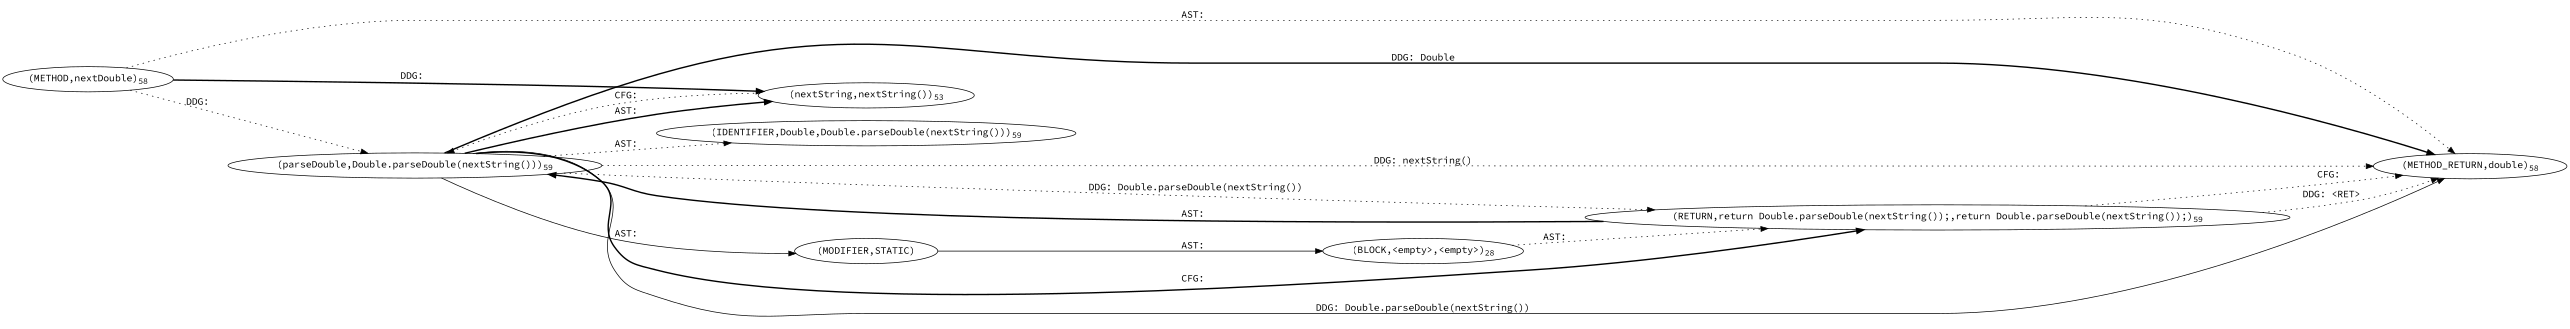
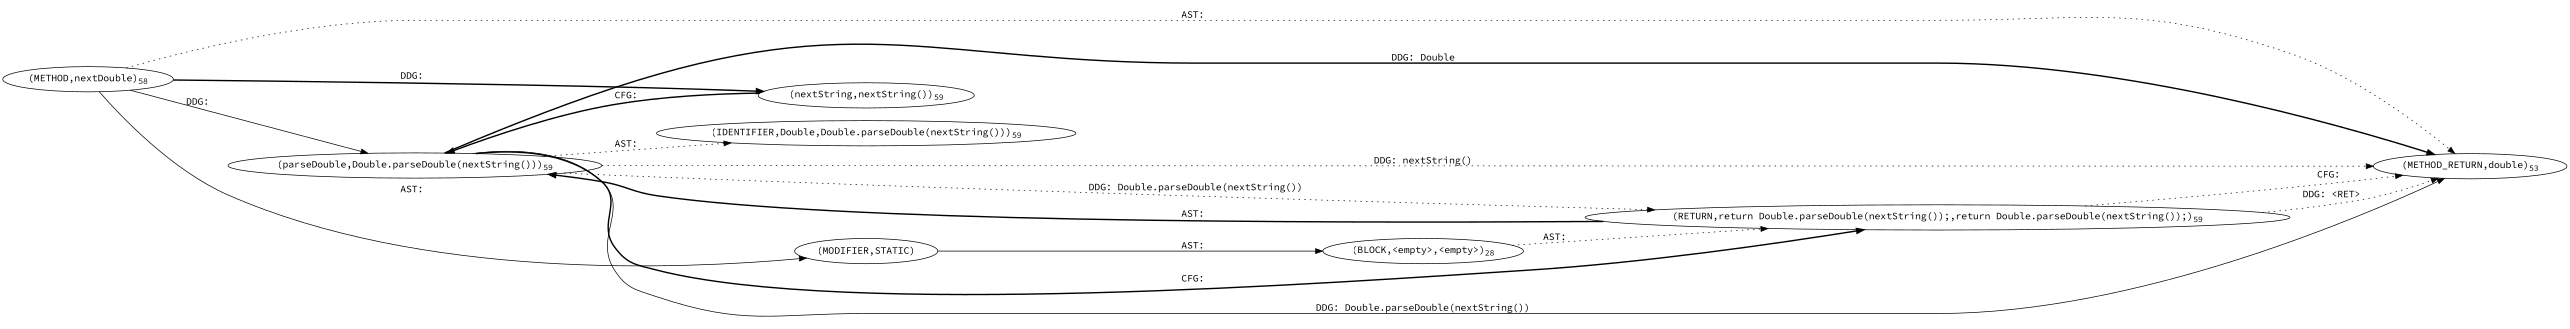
node "(nextString,nextString())": text "53" -> "59"
edge "(nextString,nextString())" -> "(parseDouble,Double.parseDouble(nextString()))": style dotted -> bold
edge "(METHOD,nextDouble)" -> "(parseDouble,Double.parseDouble(nextString()))": style dotted -> solid
edge "(parseDouble,Double.parseDouble(nextString()))" -> "(nextString,nextString())": removed, label "AST:"
node "(METHOD_RETURN,double)": text "58" -> "53"
edge "(parseDouble,Double.parseDouble(nextString()))" -> "(MODIFIER,STATIC)": now "(METHOD,nextDouble)" -> "(MODIFIER,STATIC)"
